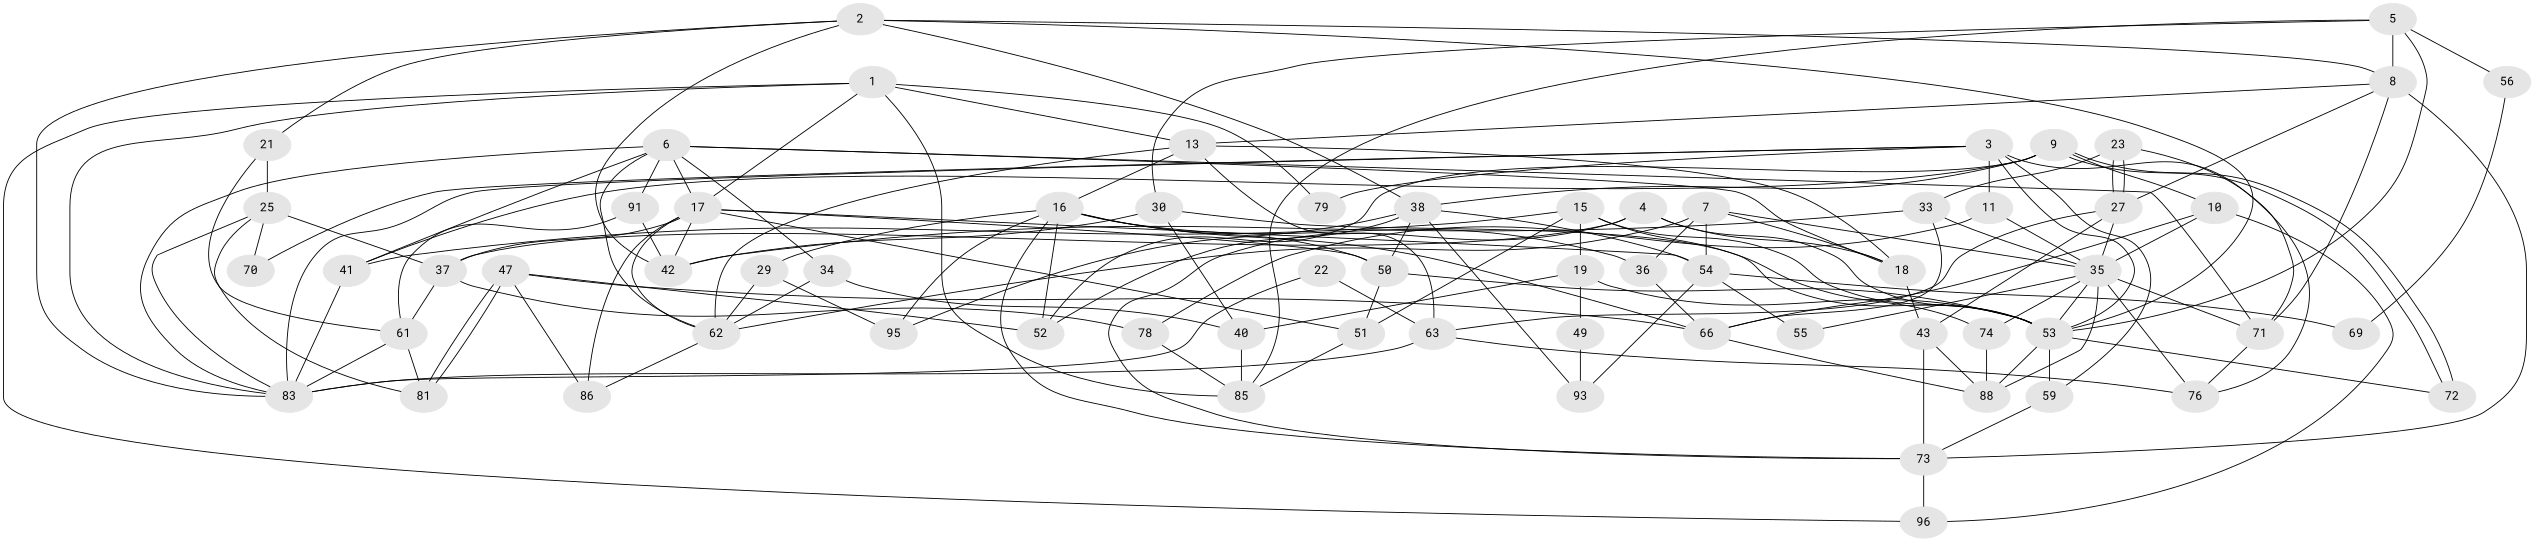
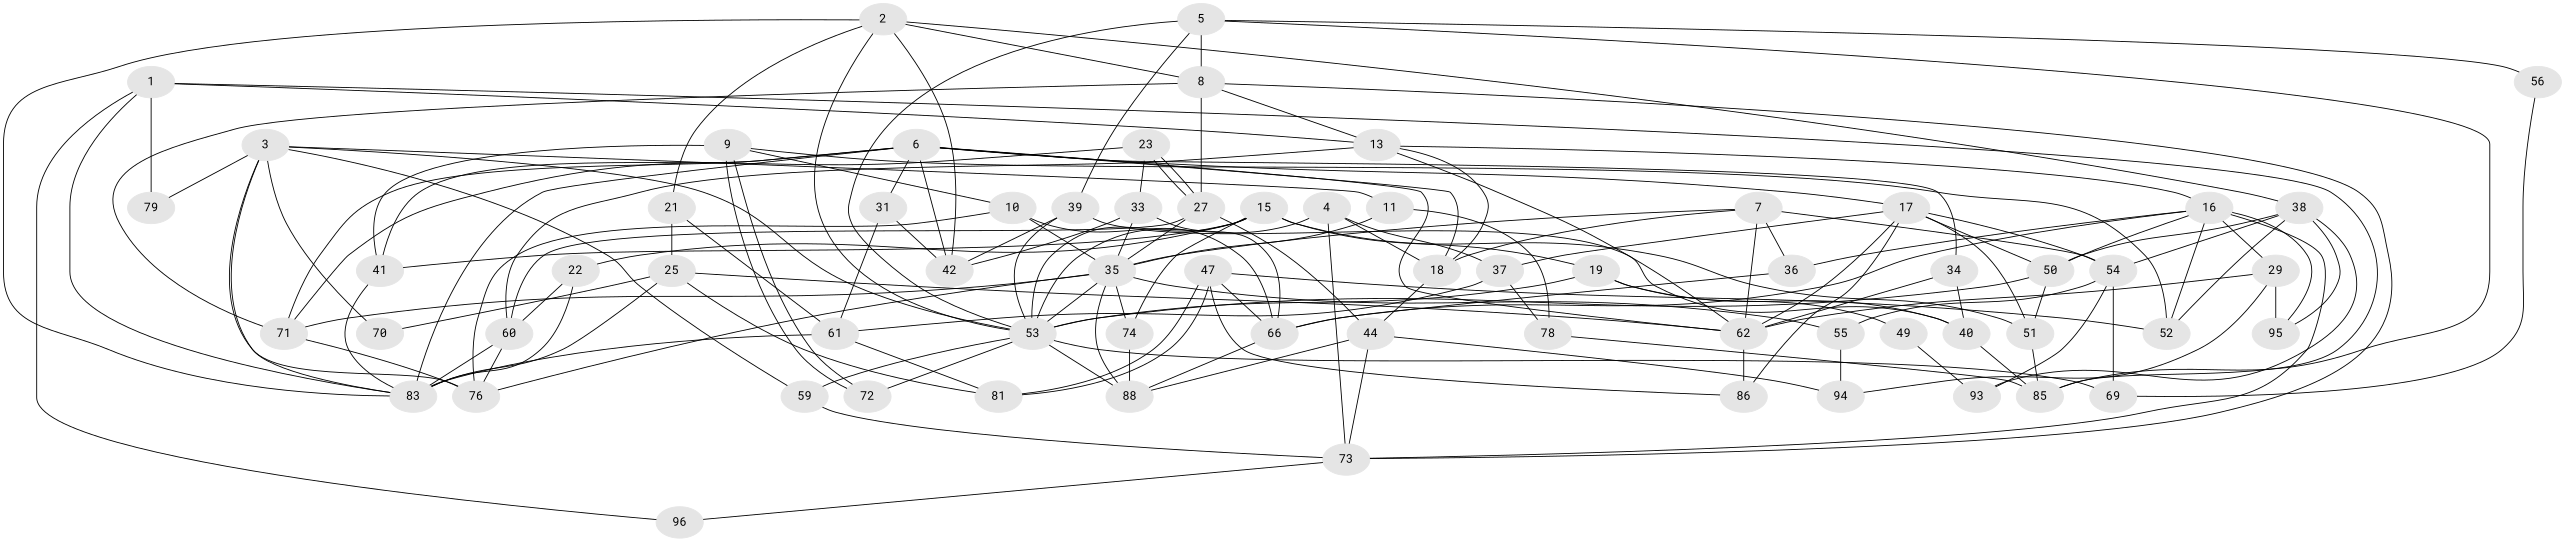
edge "1" -- "17": removed
edge "9" -- "38": removed
node "91": label "91" -> "31"
node "30": label "30" -> "39"
edge "25" -- "37": now "25" -- "62"
edge "17" -- "42": now "6" -- "42"
edge "15" -- "22": added
node "63": label "63" -> "60"
node "43": label "43" -> "44"
edge "53" -- "69": added
node "94": added
edge "10" -- "96": now "10" -- "76"
